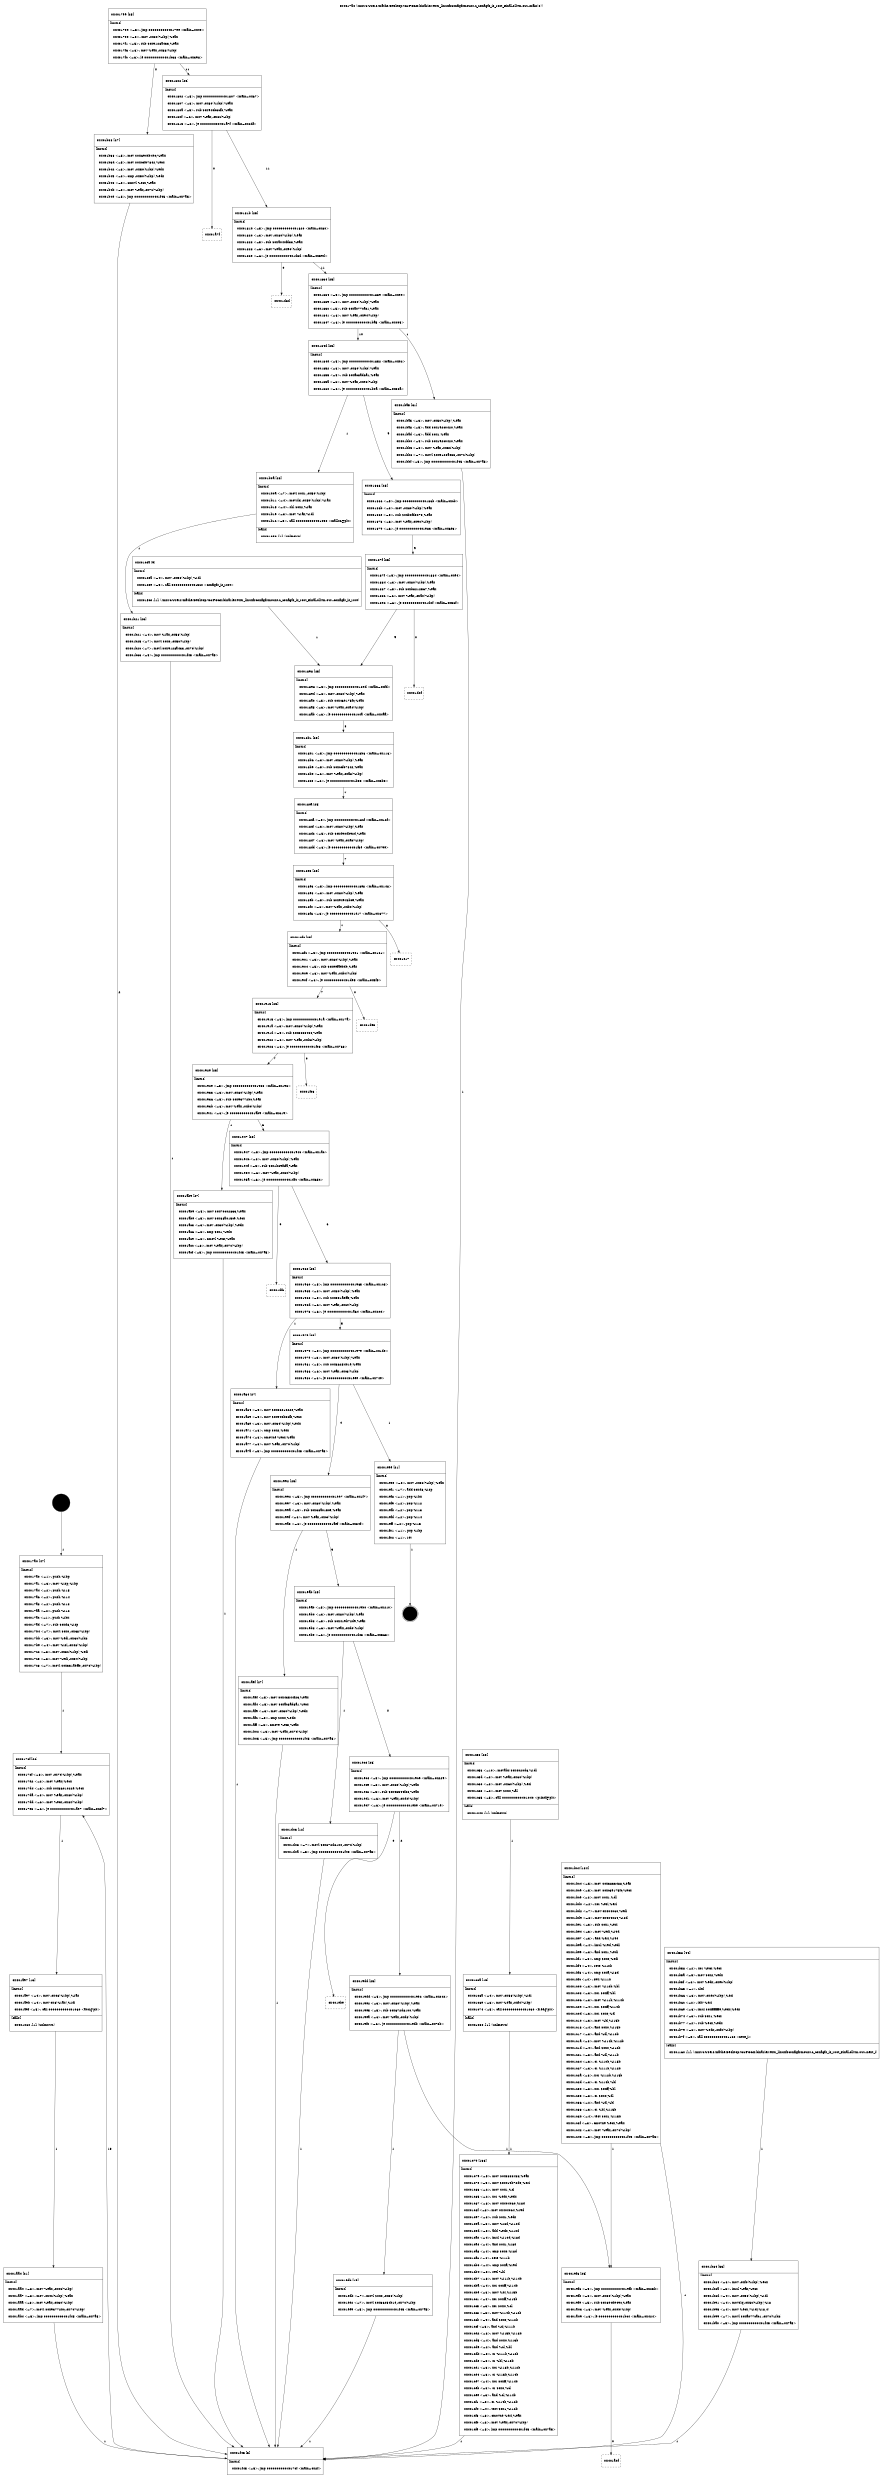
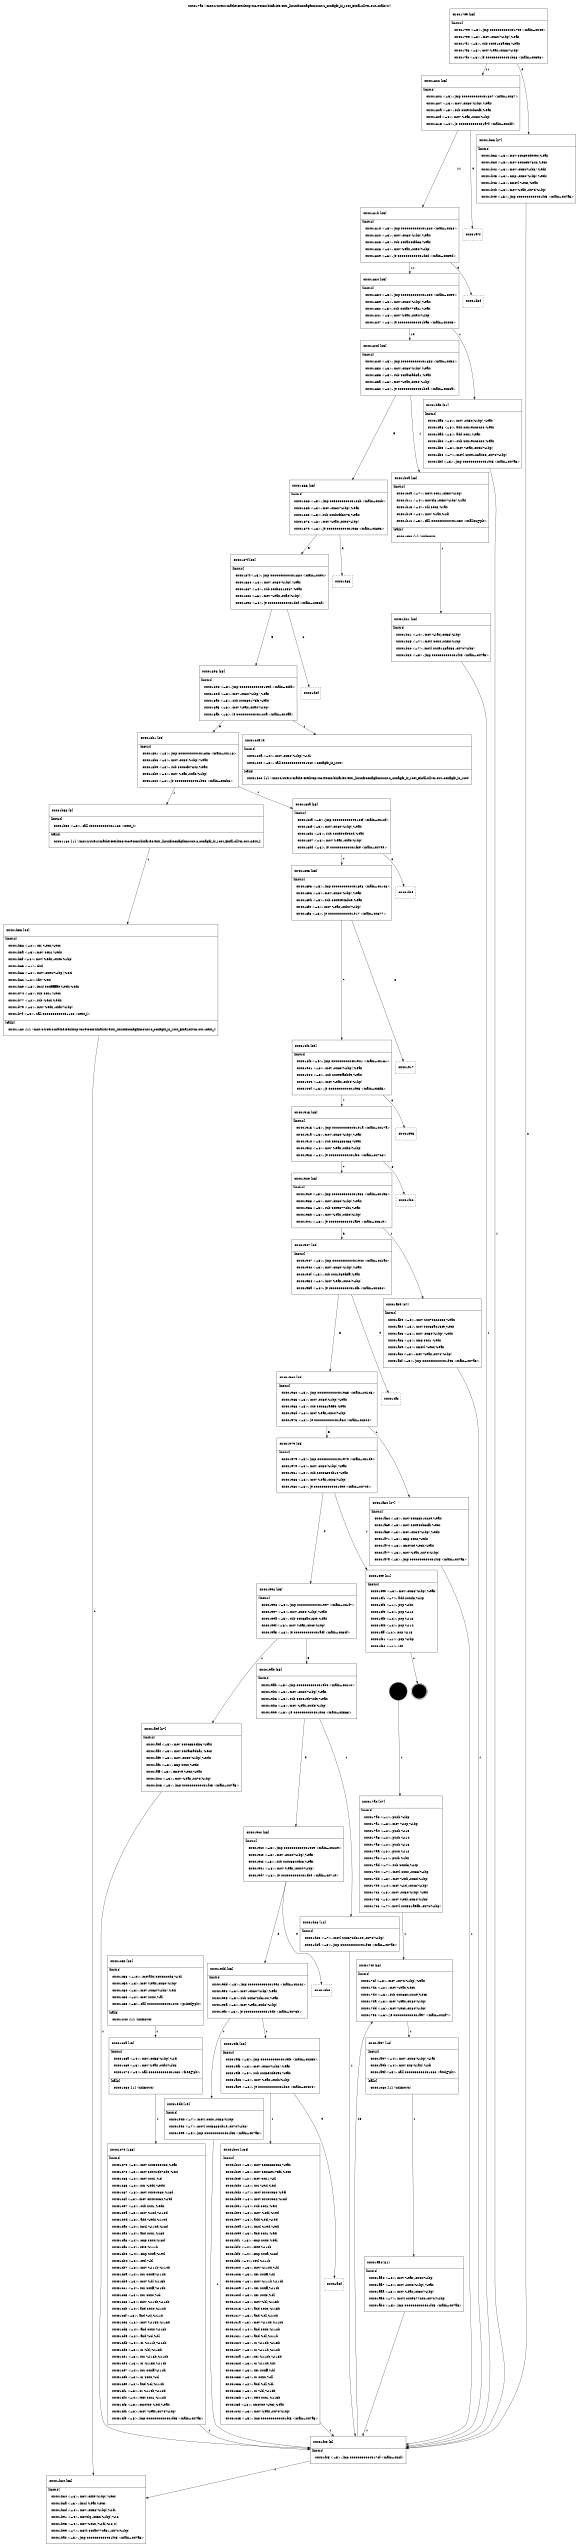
node "0x401e83": added
edge "0x401c4a [9]" -> "0x401898 [25]": reversed
node "0x401b53 [5]": added
node "0x401f3e": added
edge "0x401bc4 [134]" -> "0x4019f6 [25]": reversed
edge "0x401b84 [33]" -> "0x401f45 [5]": reversed
